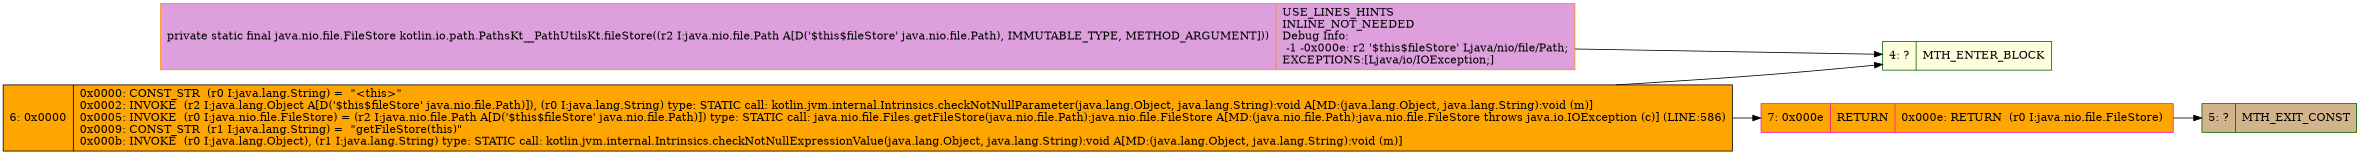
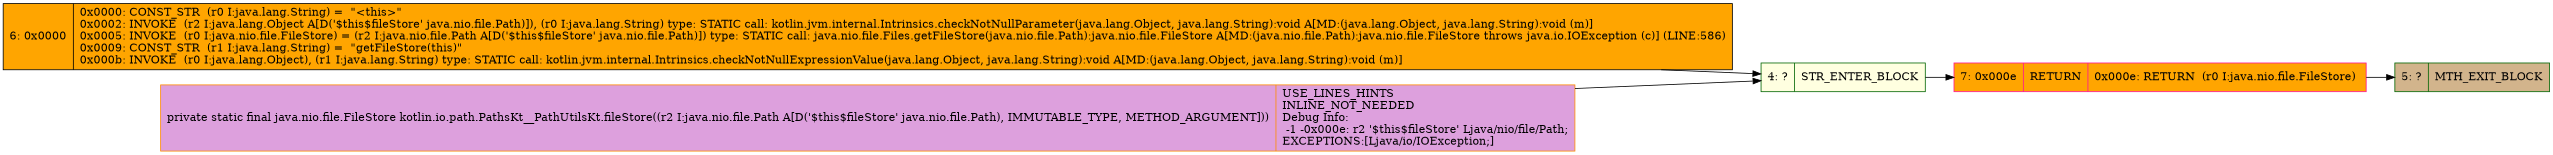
node "4: ?": text "MTH_ENTER_BLOCK" -> "STR_ENTER_BLOCK"
edge "6: 0x0000" -> "7: 0x000e": now "4: ?" -> "7: 0x000e"
node "5: ?": text "MTH_EXIT_CONST" -> "MTH_EXIT_BLOCK"
